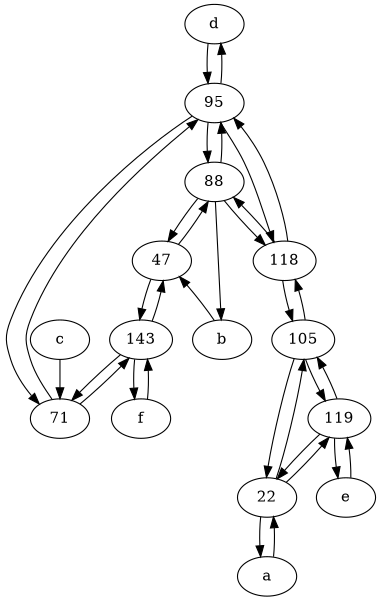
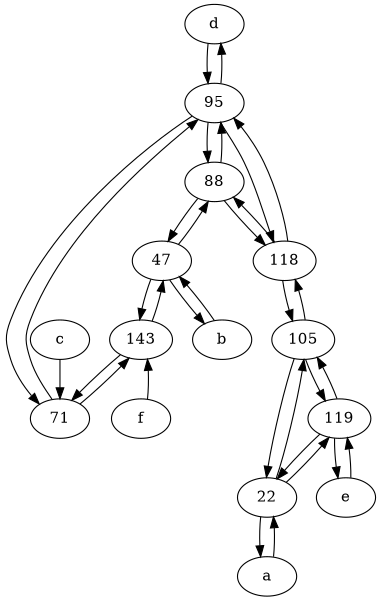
edge "88" -> "b": now "47" -> "b"
edge "143" -> "f": removed
